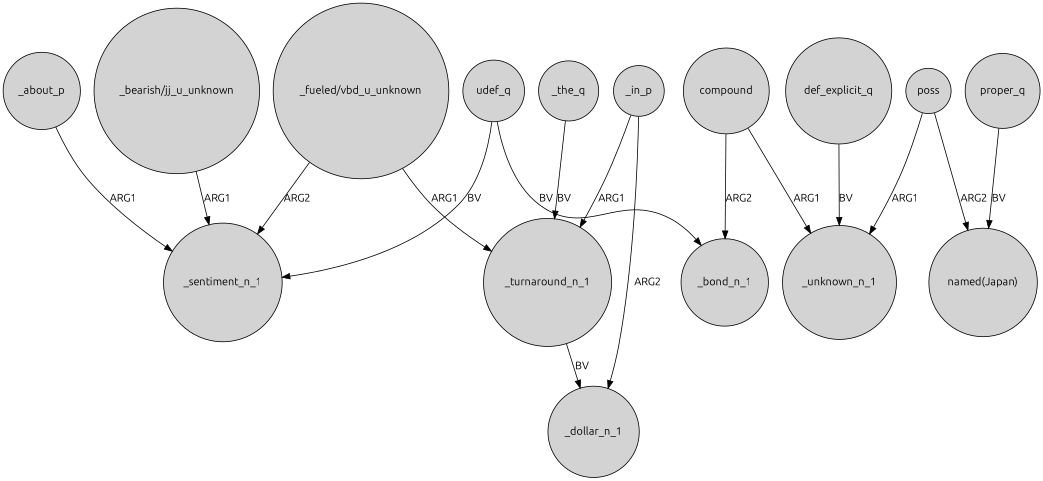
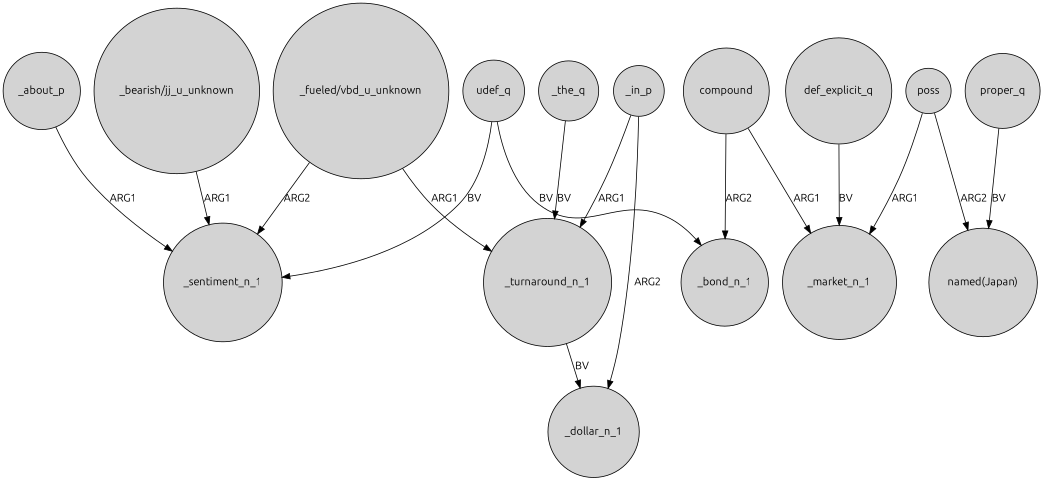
node "_unknown_n_1": label "_unknown_n_1" -> "_market_n_1"
